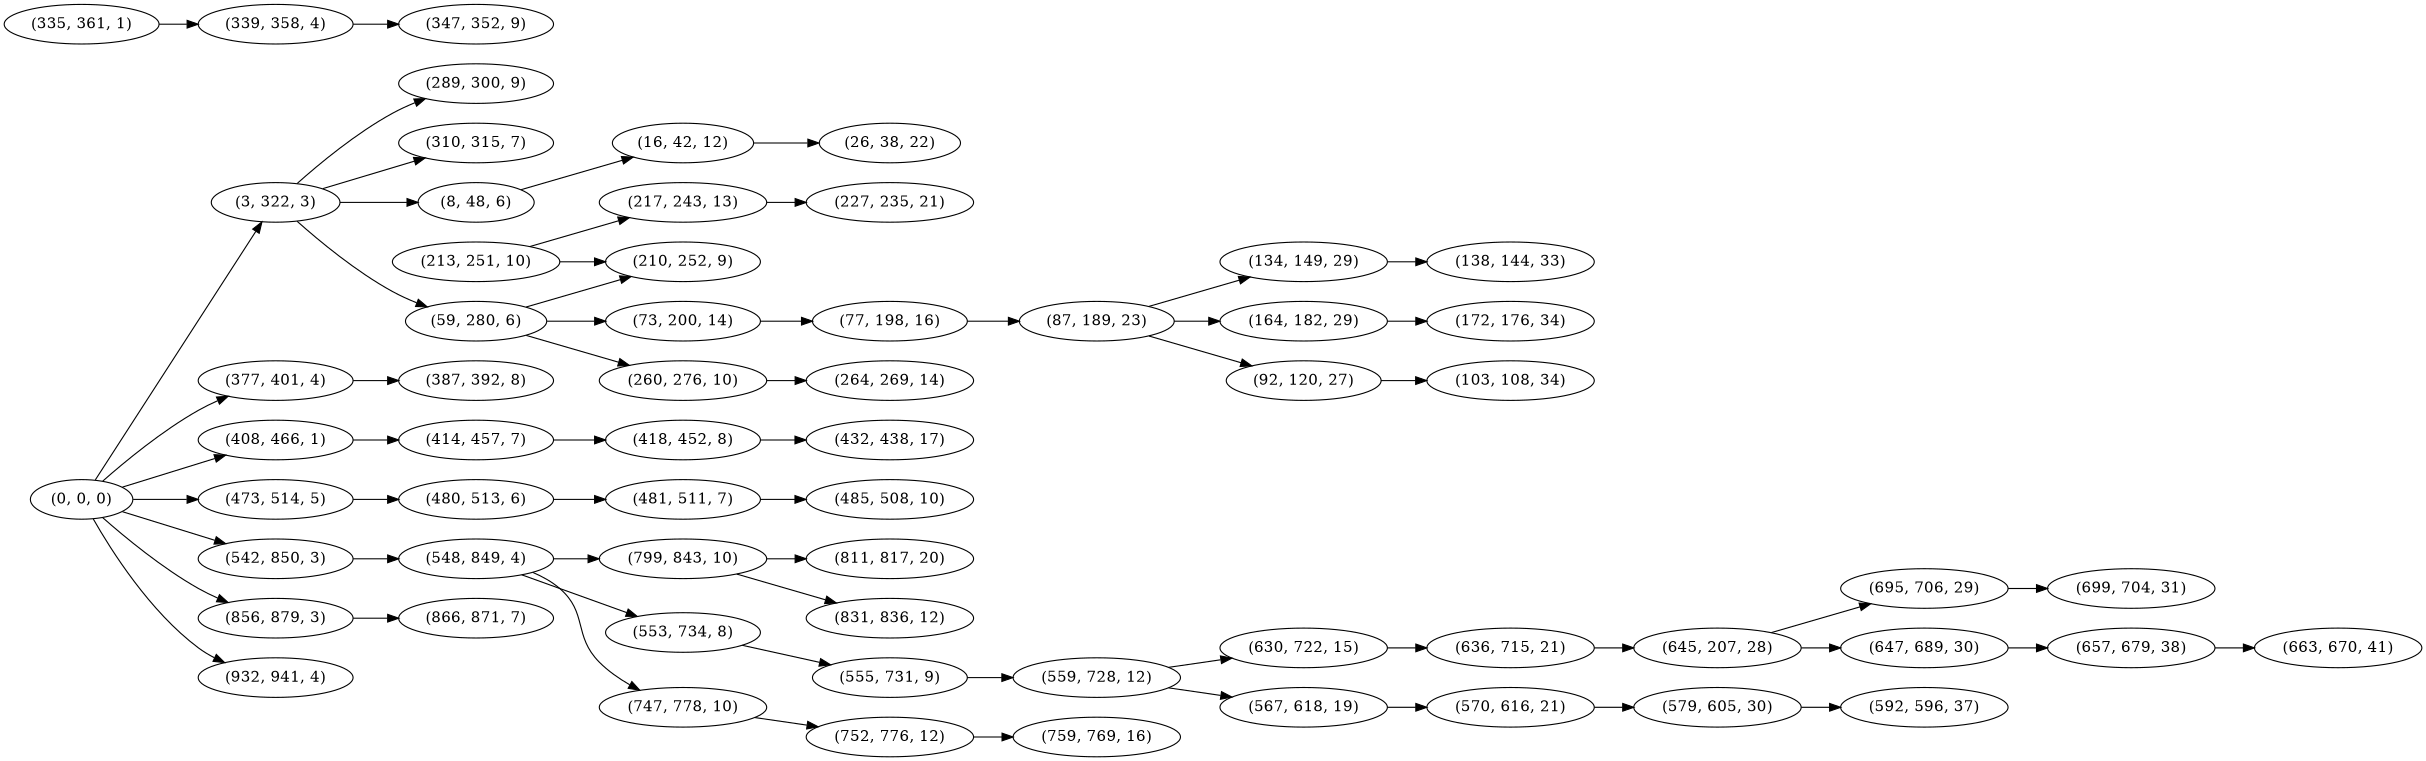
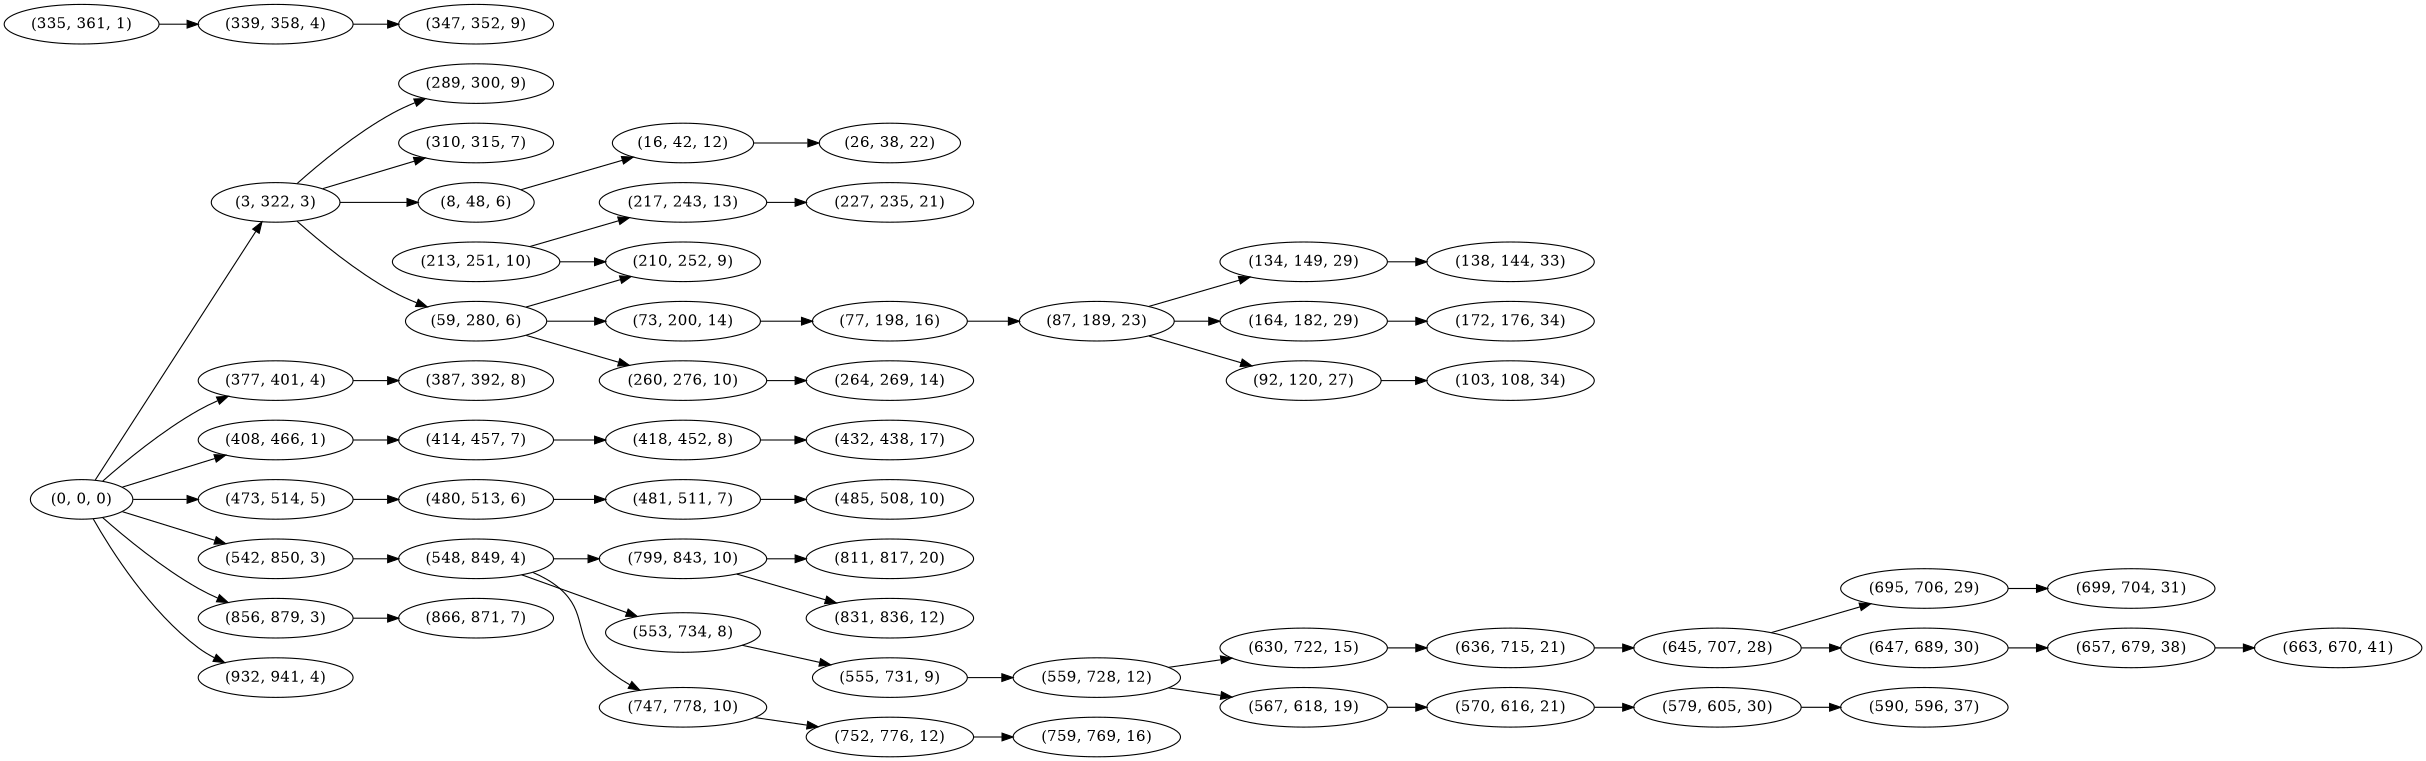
node "(645, 207, 28)": label "(645, 207, 28)" -> "(645, 707, 28)"
node "(592, 596, 37)": label "(592, 596, 37)" -> "(590, 596, 37)"
